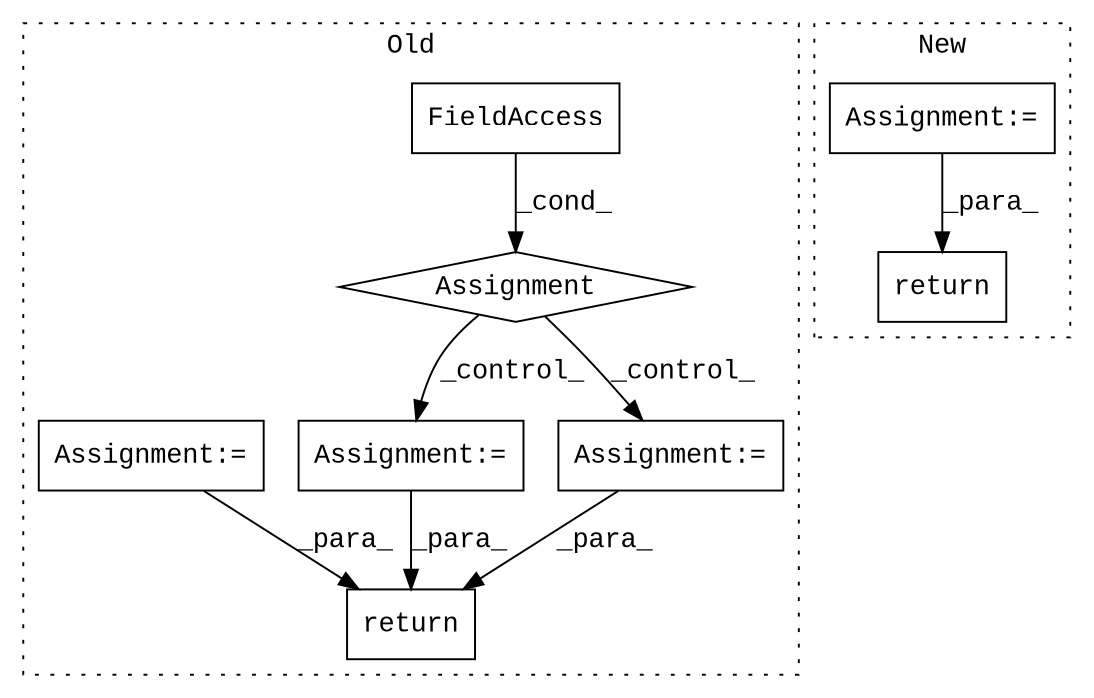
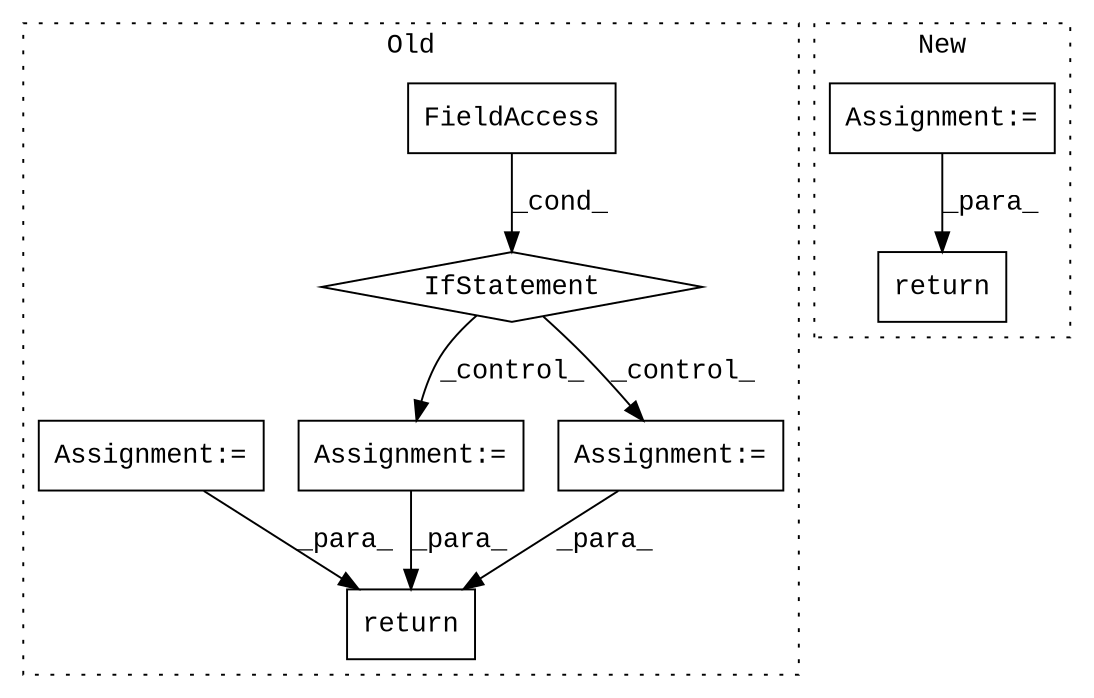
node "Assignment": label "Assignment" -> "IfStatement"
